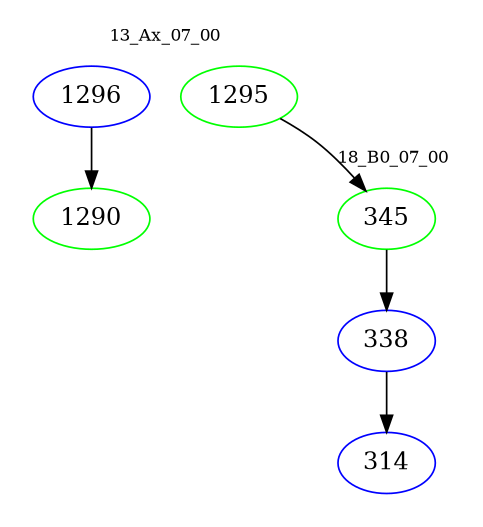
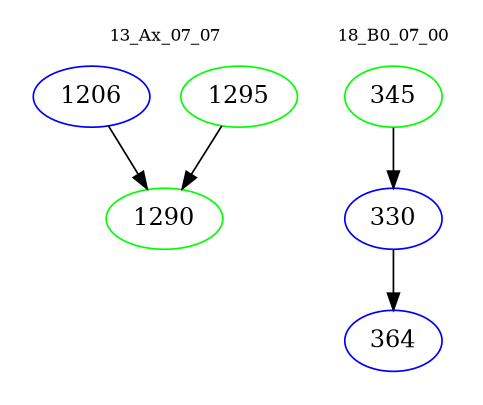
cluster "13_Ax_07_00": label "13_Ax_07_00" -> "13_Ax_07_07"
node "1296": label "1296" -> "1206"
edge "1295" -> "345": now "1295" -> "1290"
node "338": label "338" -> "330"
node "314": label "314" -> "364"
